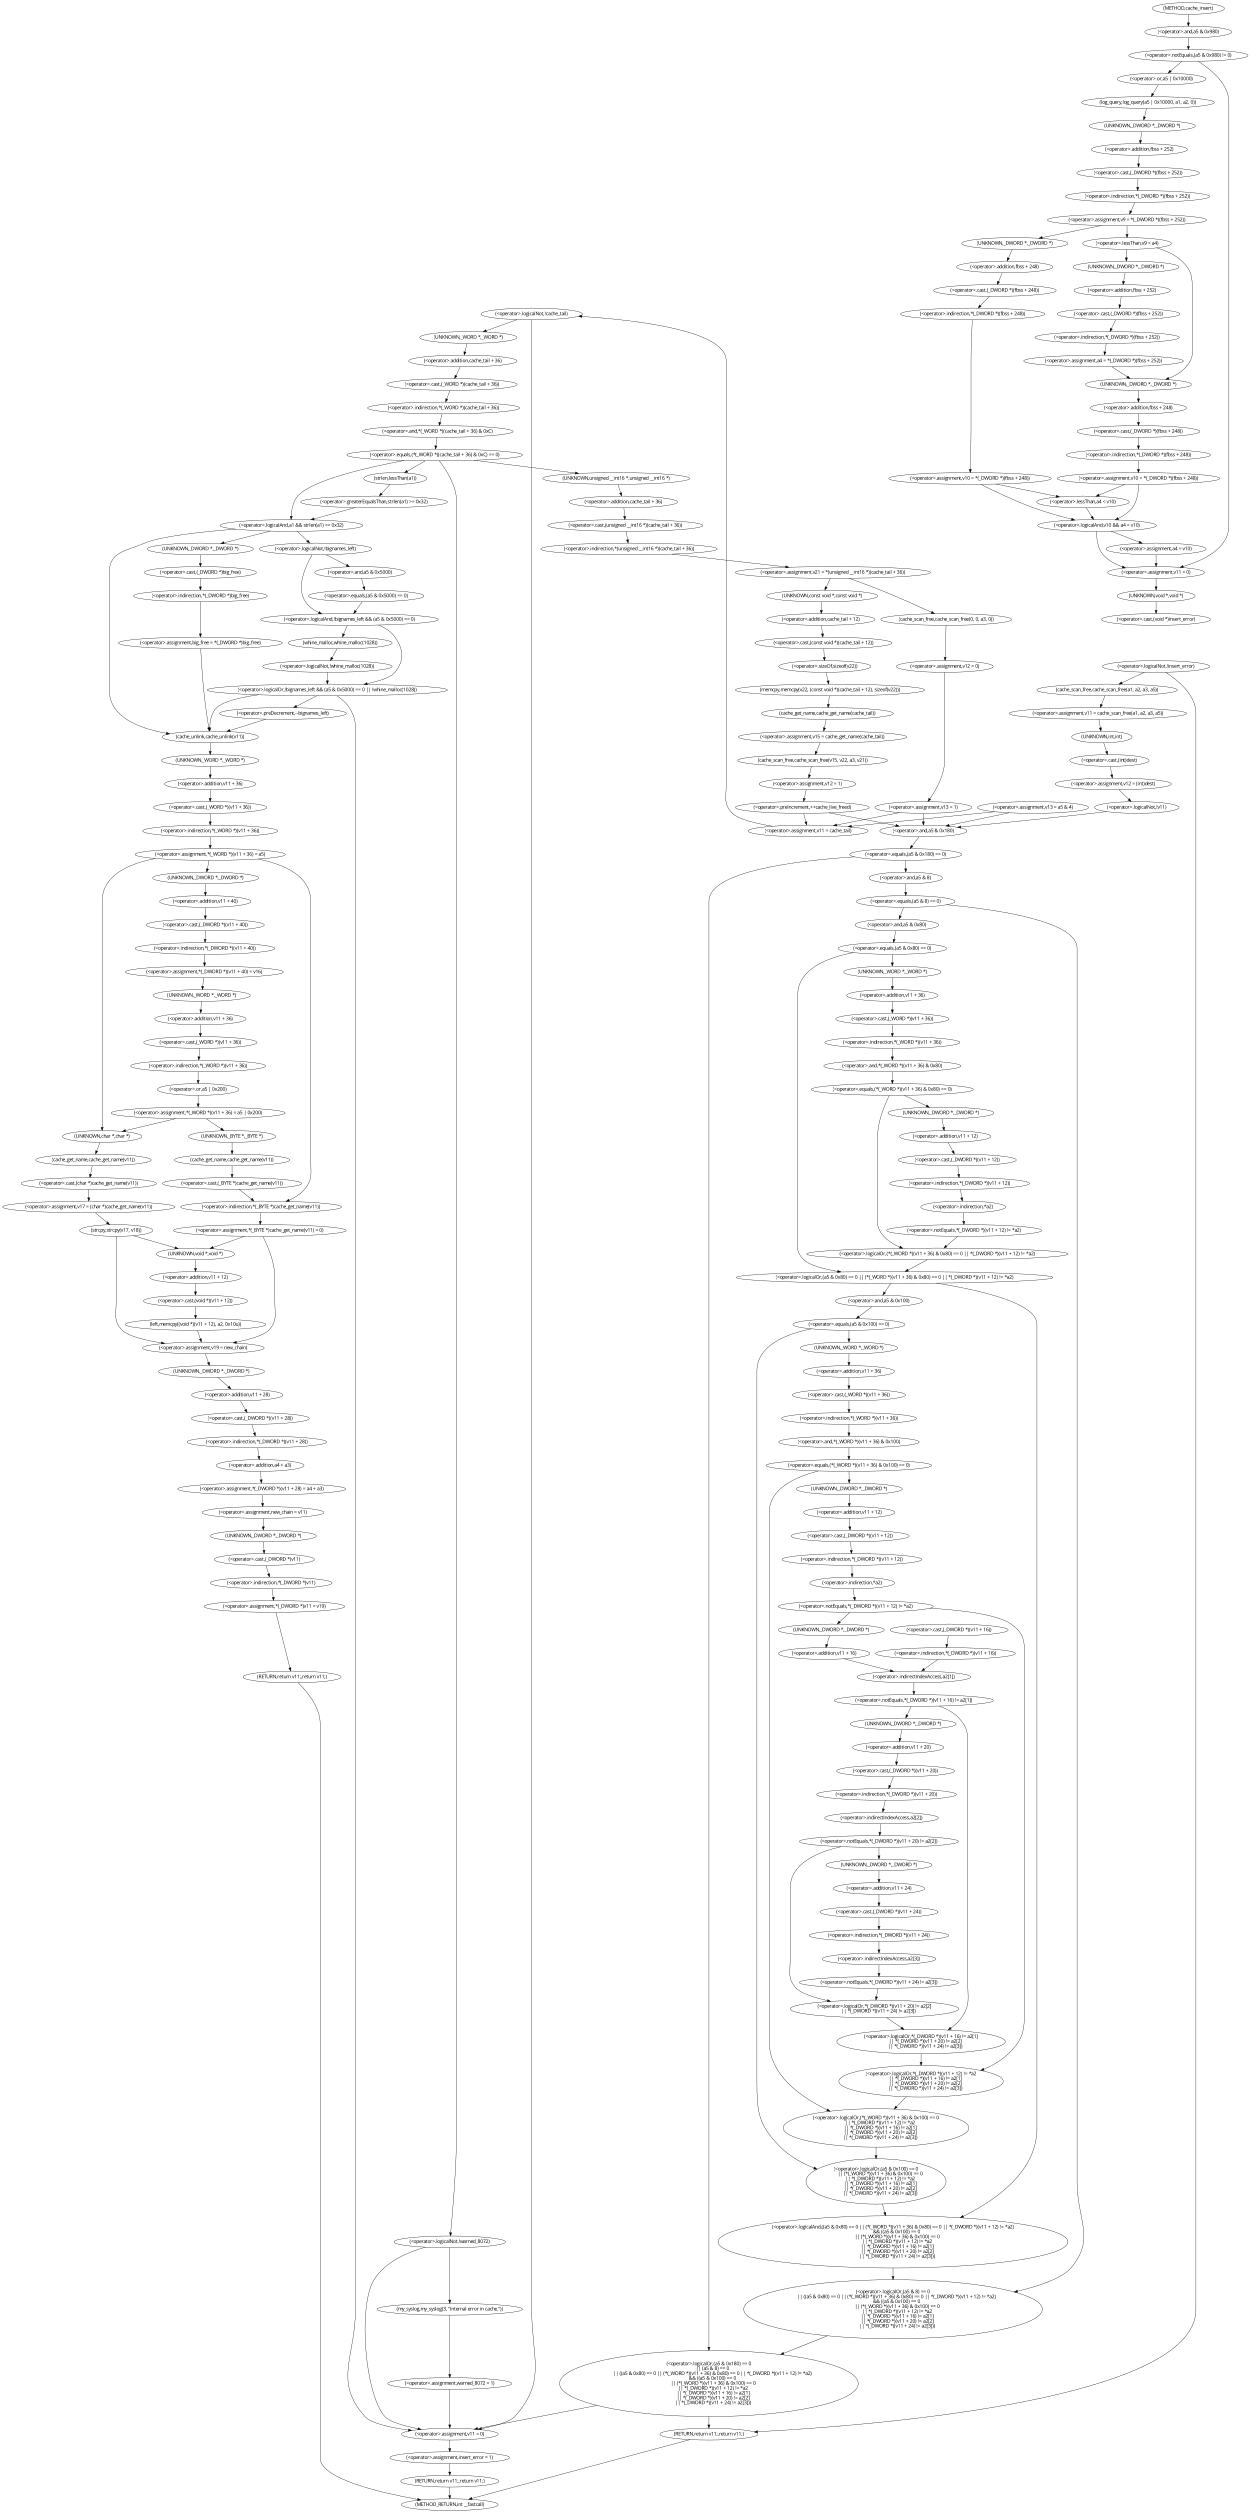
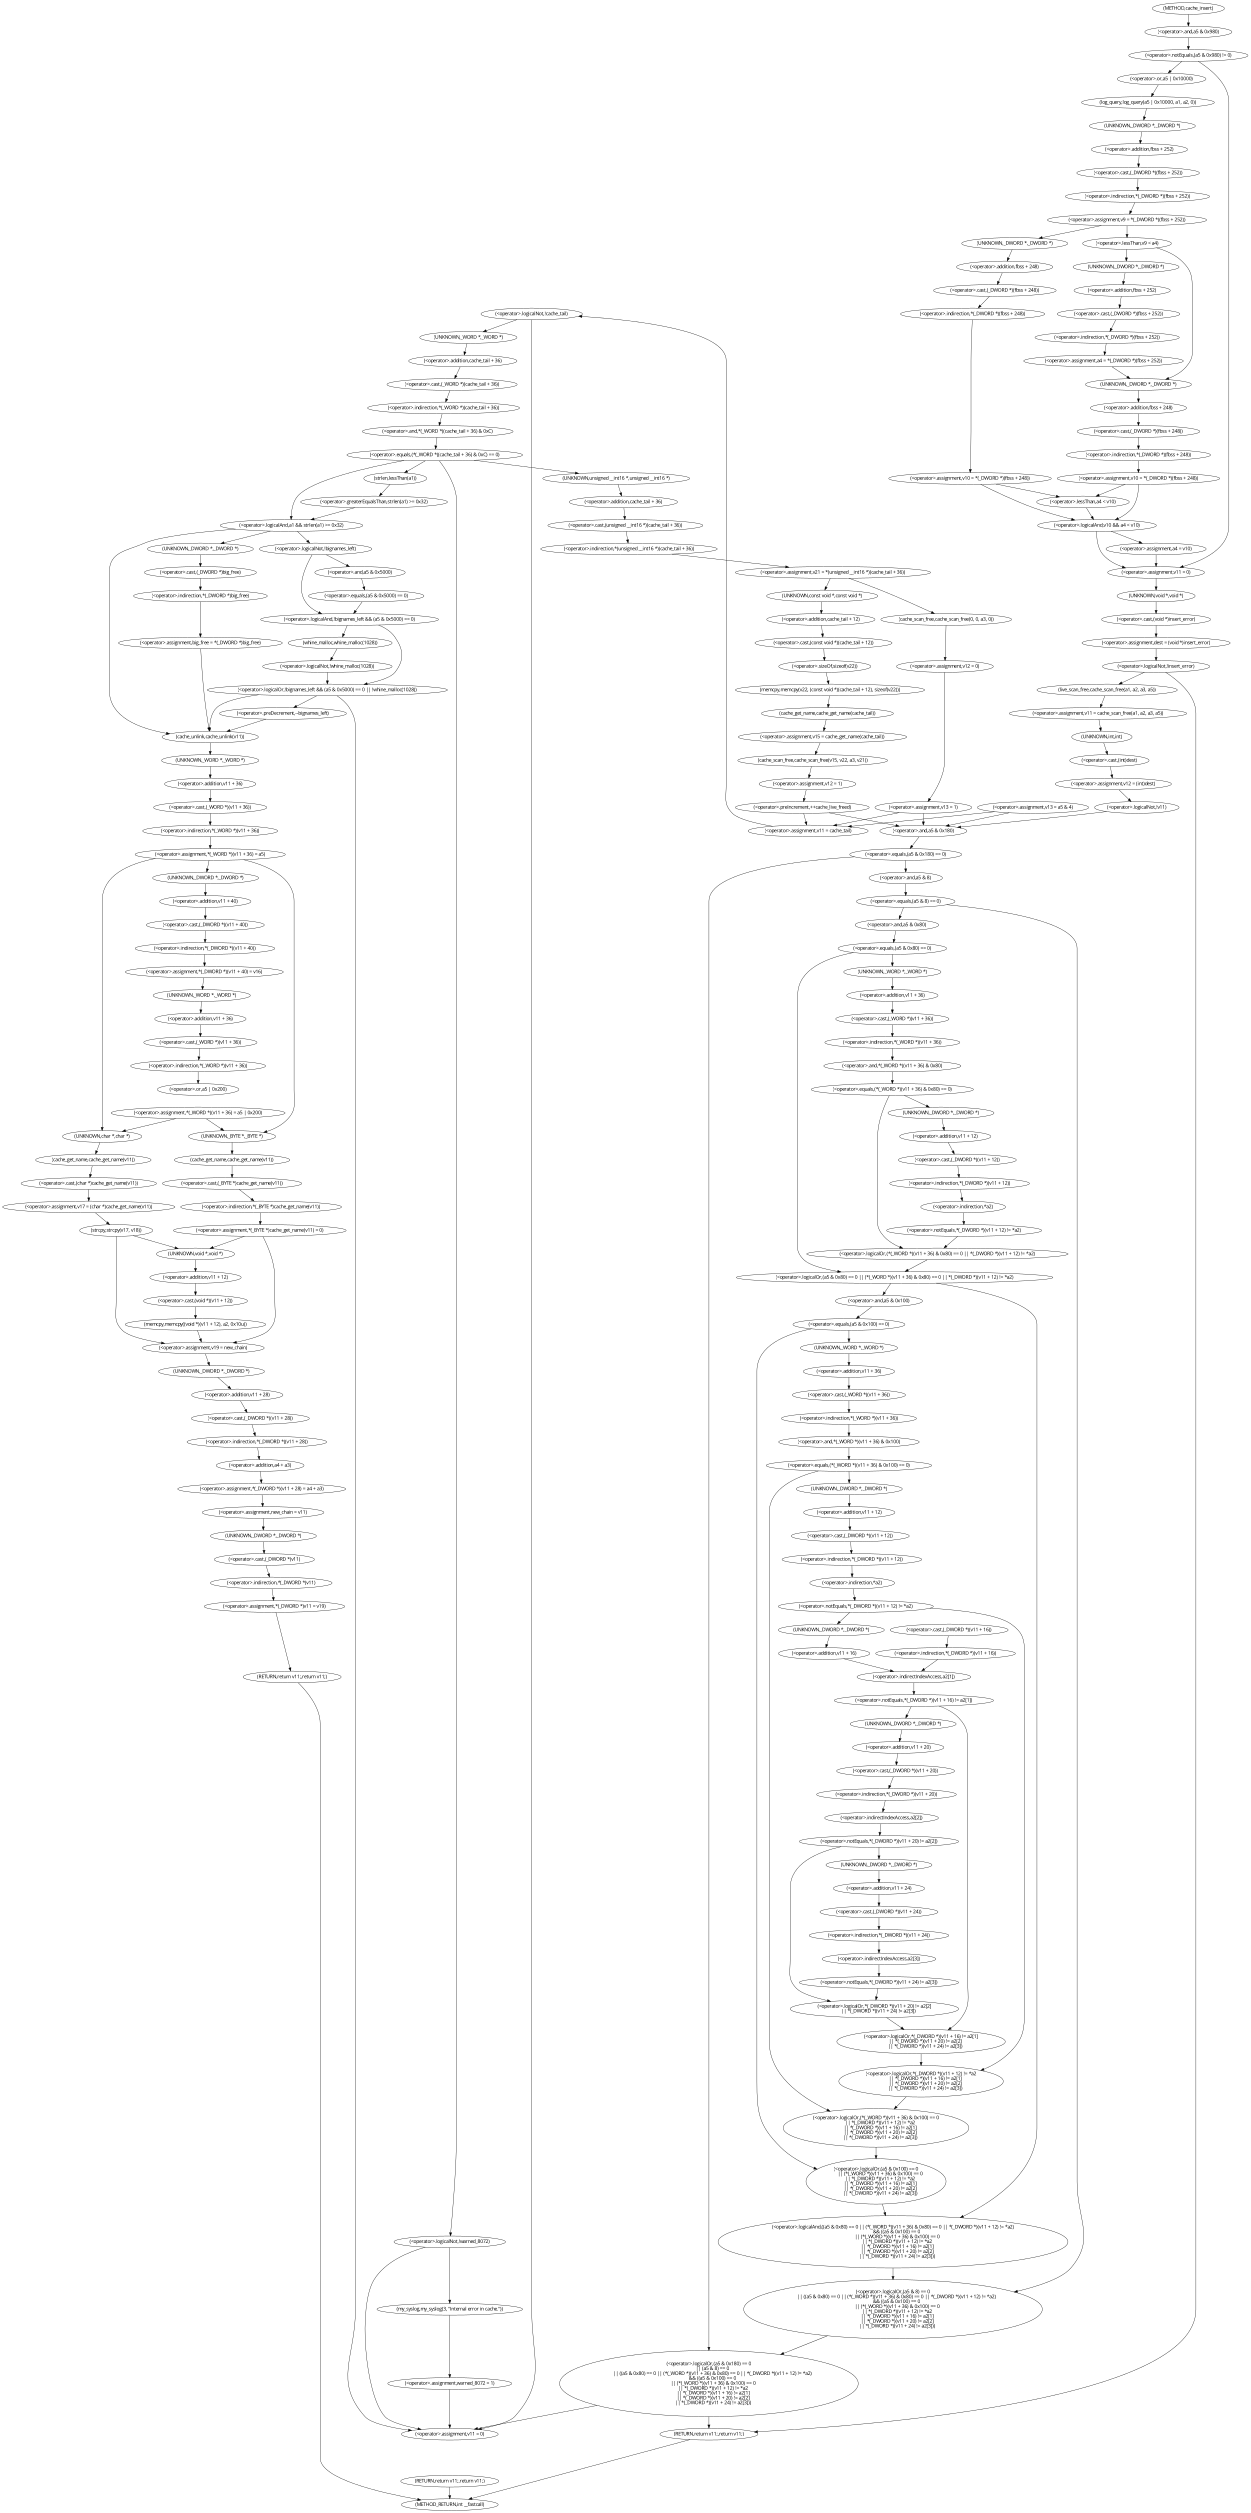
node "(<operator>.assignment,dest = (void *)insert_error)": added
node "(cache_scan_free,cache_scan_free(a1, a2, a3, a5))": label "(cache_scan_free,cache_scan_free(a1, a2, a3, a5))" -> "(live_scan_free,cache_scan_free(a1, a2, a3, a5))"
edge "(<operator>.assignment,*(_WORD *)(v11 + 36) = a5)" -> "(<operator>.indirection,*(_BYTE *)cache_get_name(v11))": now "(<operator>.assignment,*(_WORD *)(v11 + 36) = a5)" -> "(UNKNOWN,_BYTE *,_BYTE *)"
edge "(<operator>.or,a5 | 0x200)" -> "(<operator>.assignment,*(_WORD *)(v11 + 36) = a5 | 0x200)": removed
node "(left,memcpy((void *)(v11 + 12), a2, 0x10u))": label "(left,memcpy((void *)(v11 + 12), a2, 0x10u))" -> "(memcpy,memcpy((void *)(v11 + 12), a2, 0x10u))"
node "(<operator>.assignment,insert_error = 1)": removed
